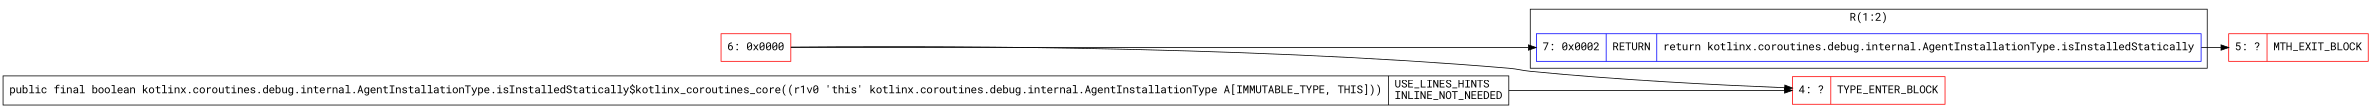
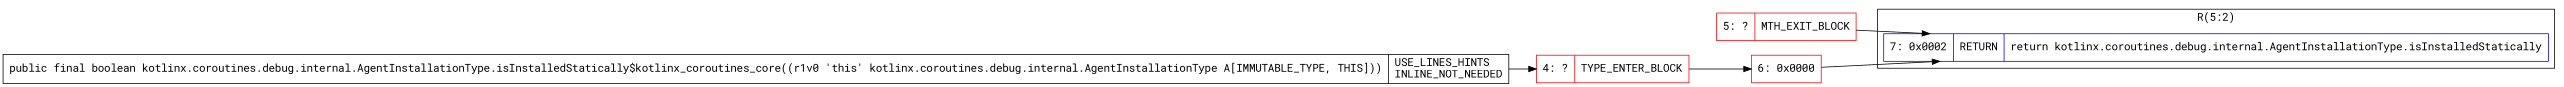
cluster "R(1:2)": label "R(1:2)" -> "R(5:2)"
edge "7: 0x0002" -> "5: ?": reversed
edge "6: 0x0000" -> "4: ?": reversed
